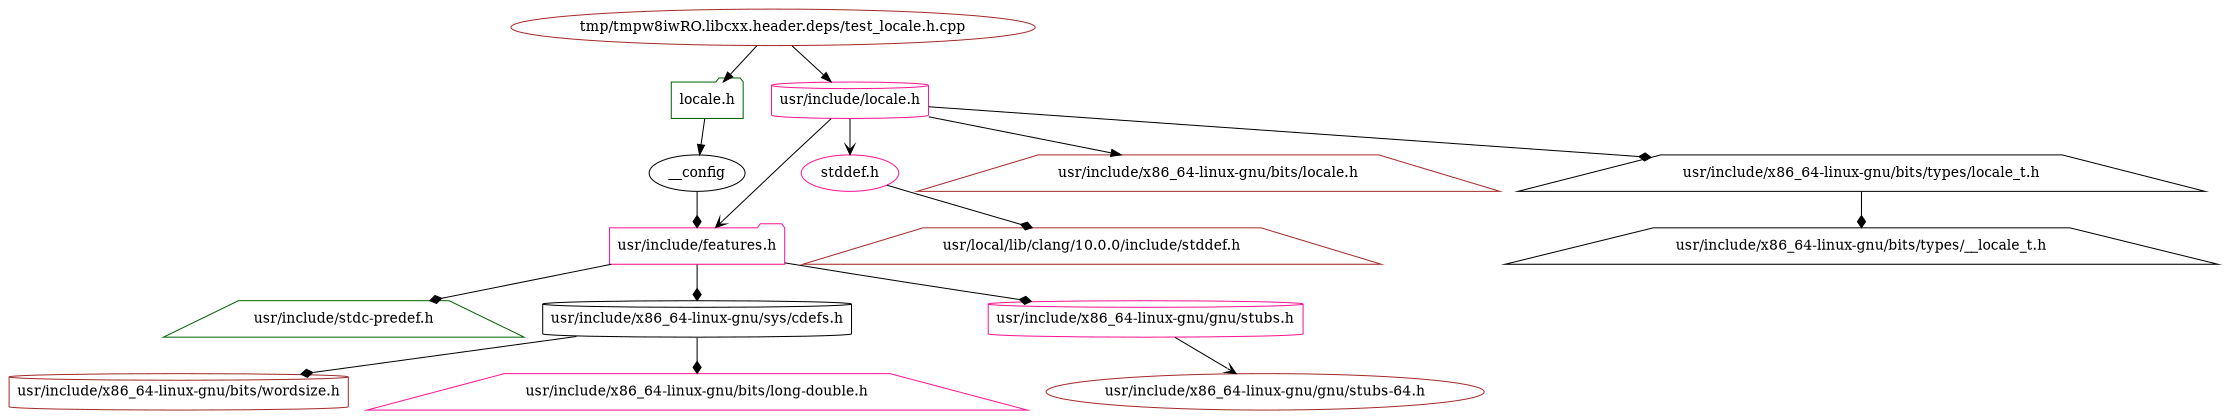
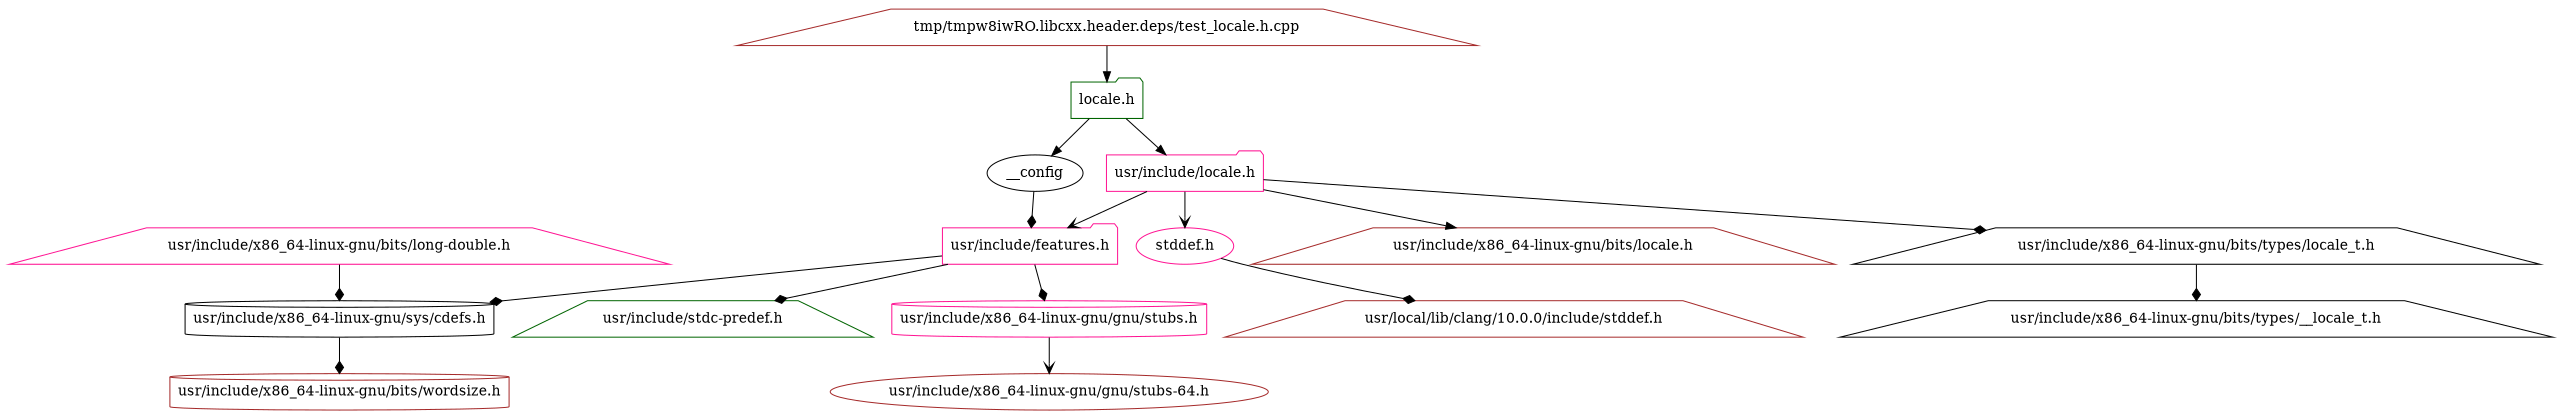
node "tmp/tmpw8iwRO.libcxx.header.deps/test_locale.h.cpp": shape ellipse -> trapezium
edge "tmp/tmpw8iwRO.libcxx.header.deps/test_locale.h.cpp" -> "usr/include/locale.h": now "locale.h" -> "usr/include/locale.h"
node "usr/include/locale.h": shape cylinder -> folder
edge "usr/include/x86_64-linux-gnu/sys/cdefs.h" -> "usr/include/x86_64-linux-gnu/bits/long-double.h": reversed
